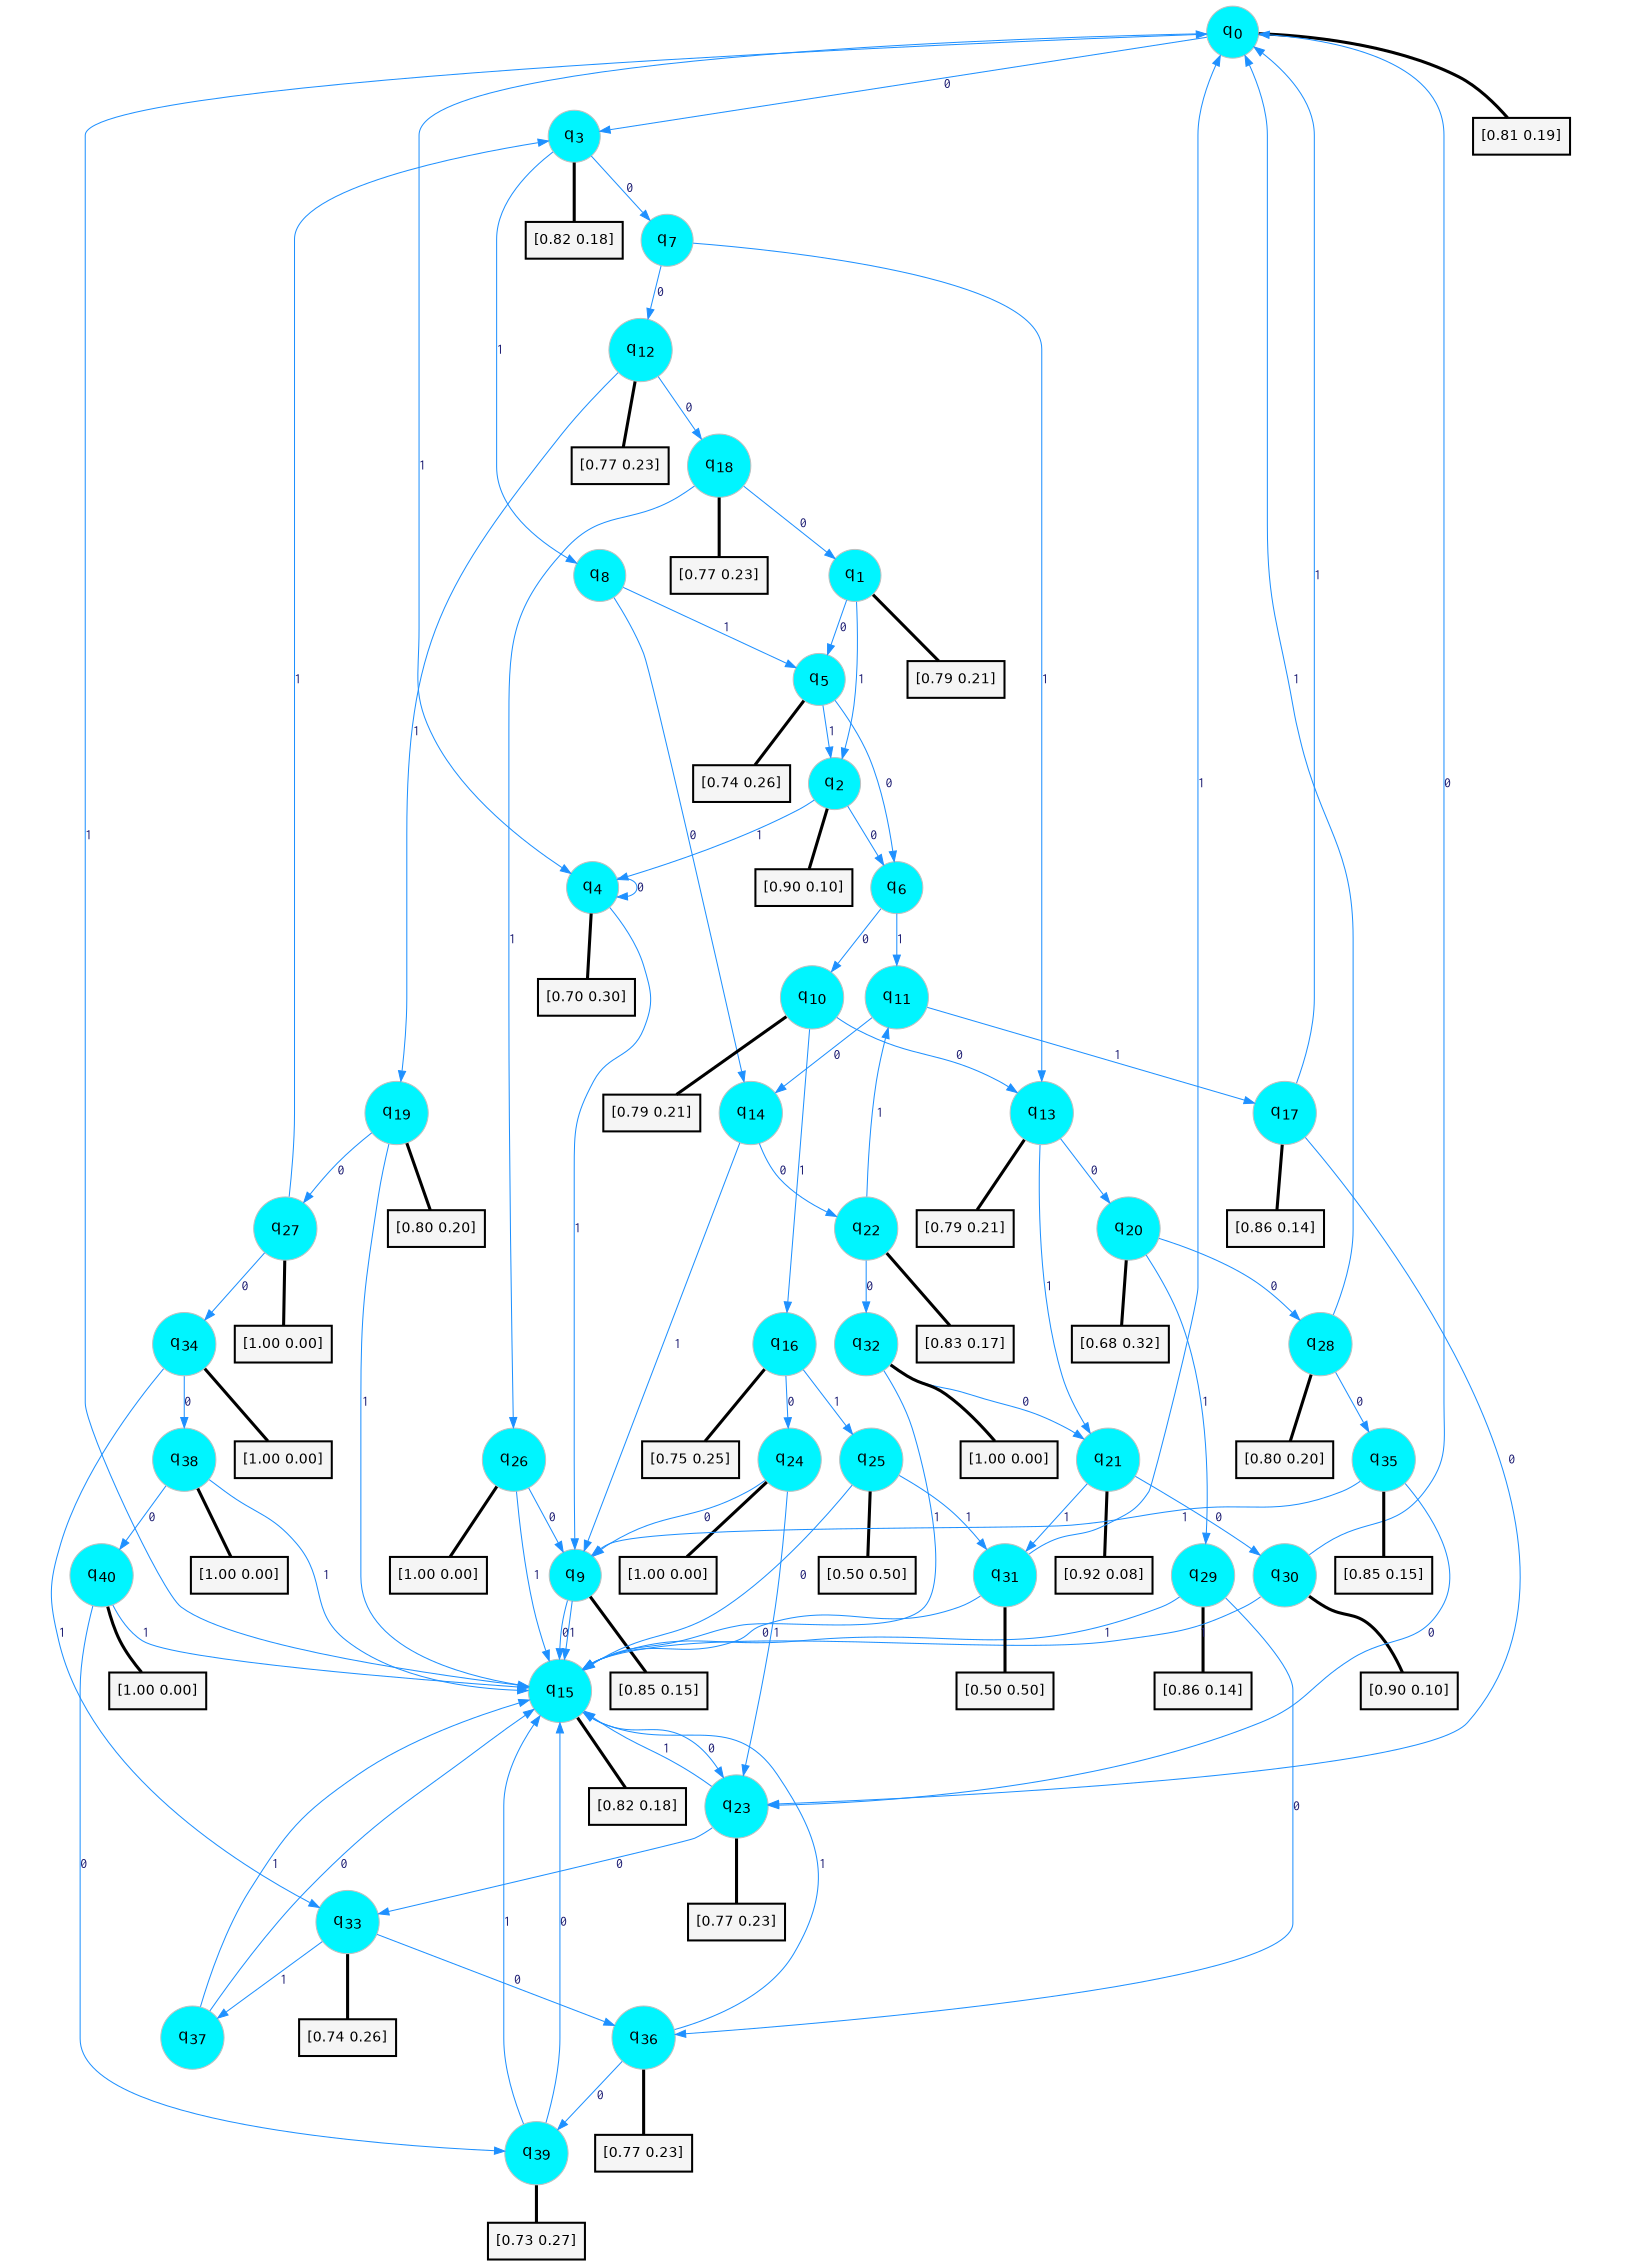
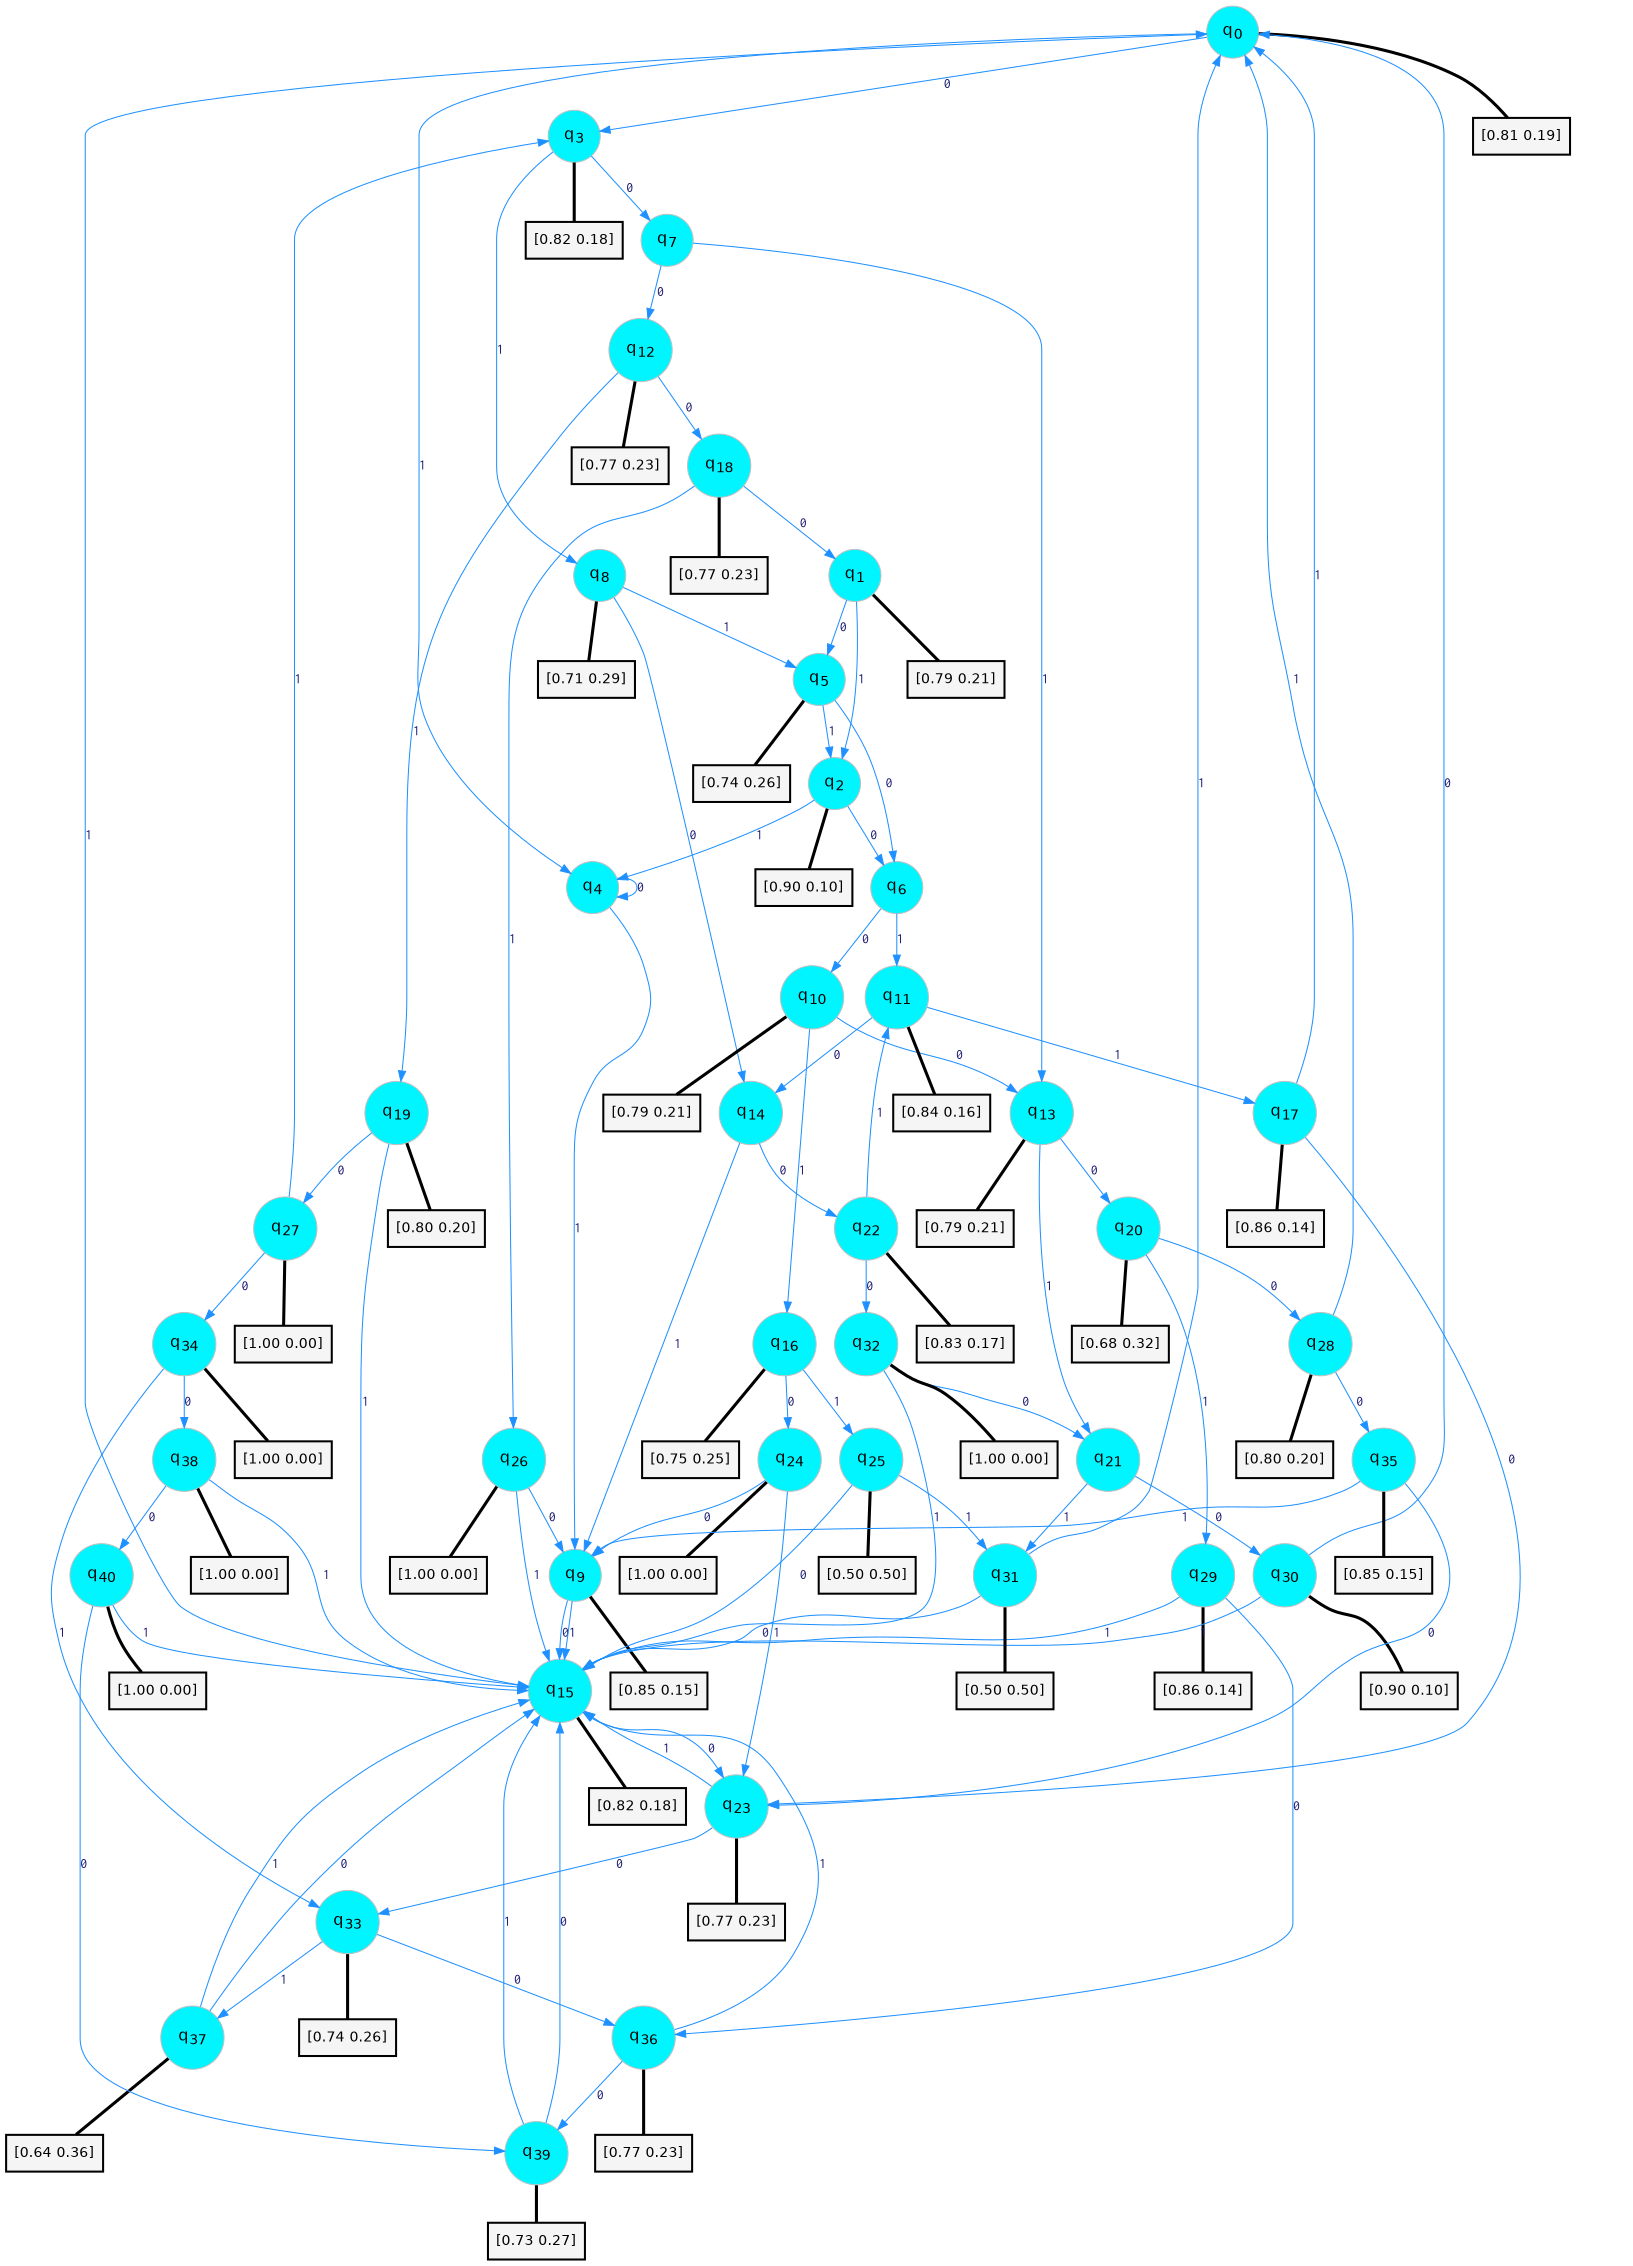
node "[0.71 0.29]": added
node "[0.70 0.30]": removed
node "[0.84 0.16]": added
node "[0.92 0.08]": removed
node "[0.64 0.36]": added
